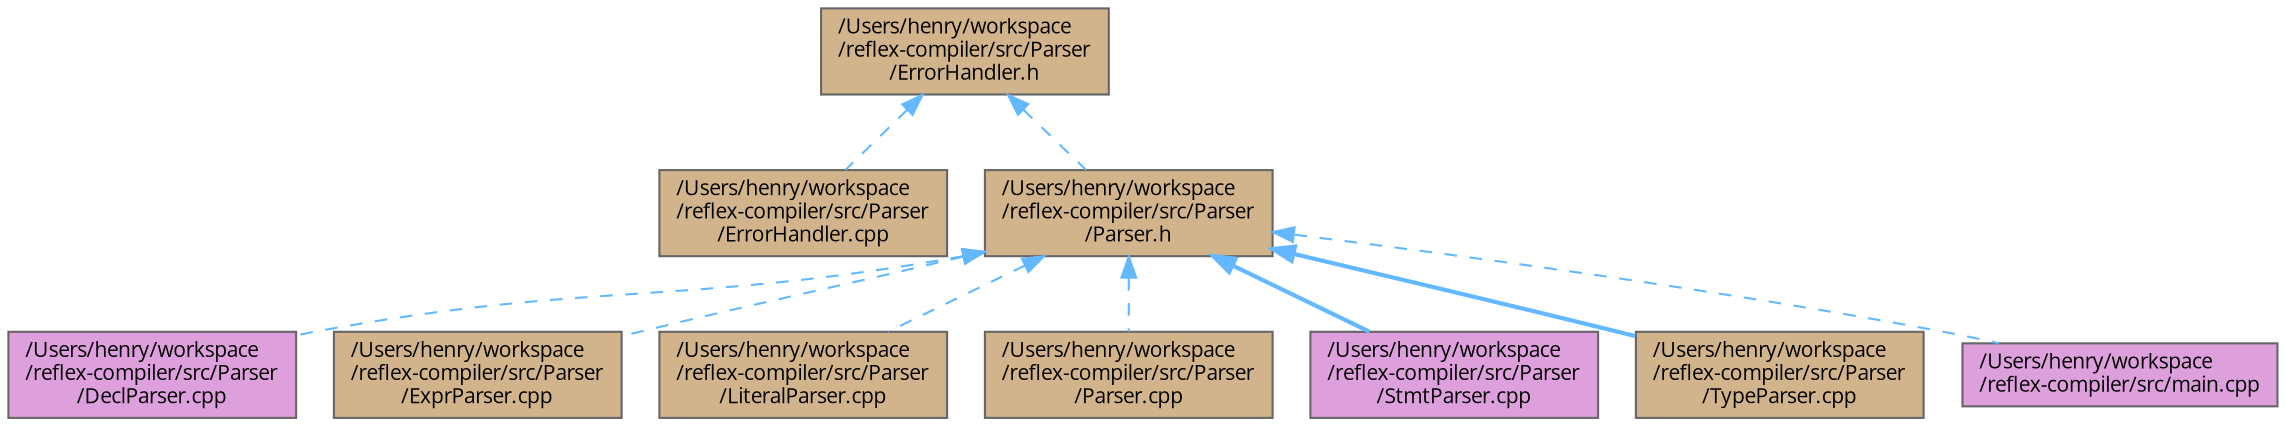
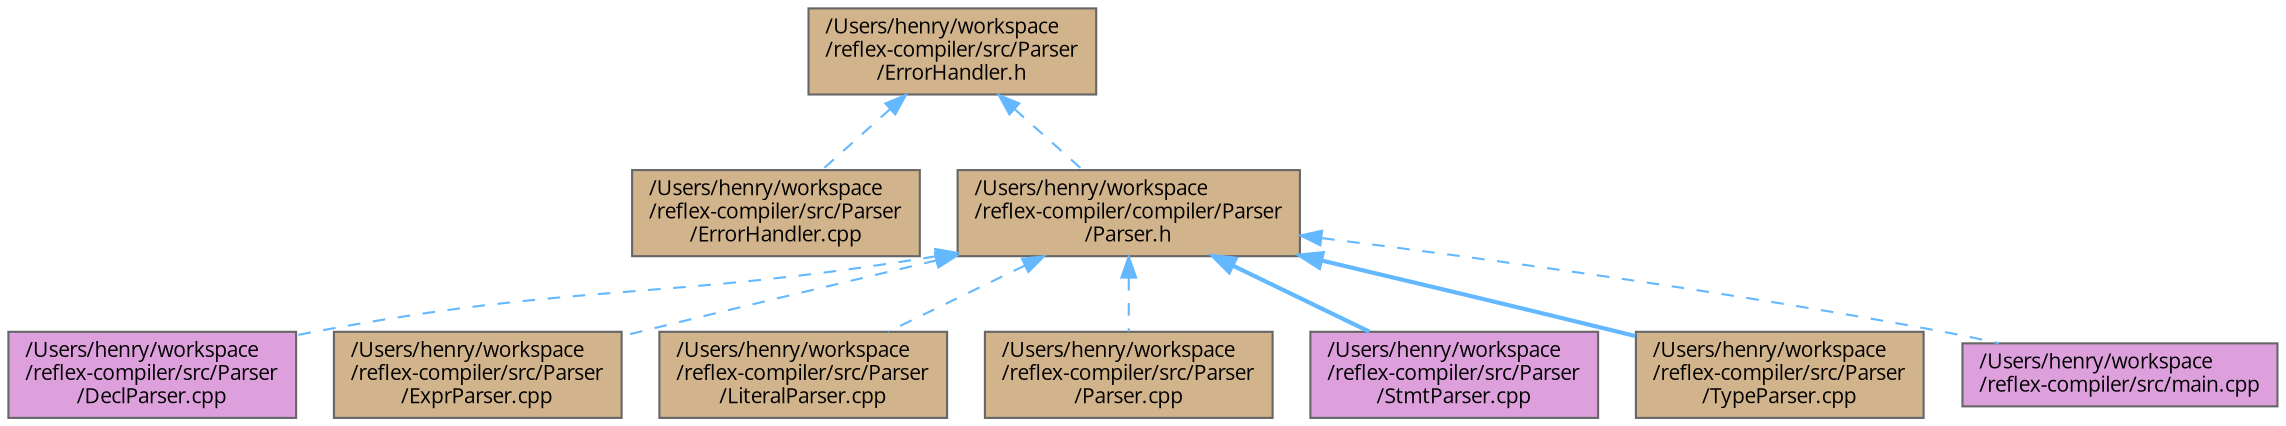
node "/Users/henry/workspace /reflex-compiler/src/Parser /Parser.h": label "/Users/henry/workspace /reflex-compiler/src/Parser /Parser.h" -> "/Users/henry/workspace /reflex-compiler/compiler/Parser /Parser.h"
